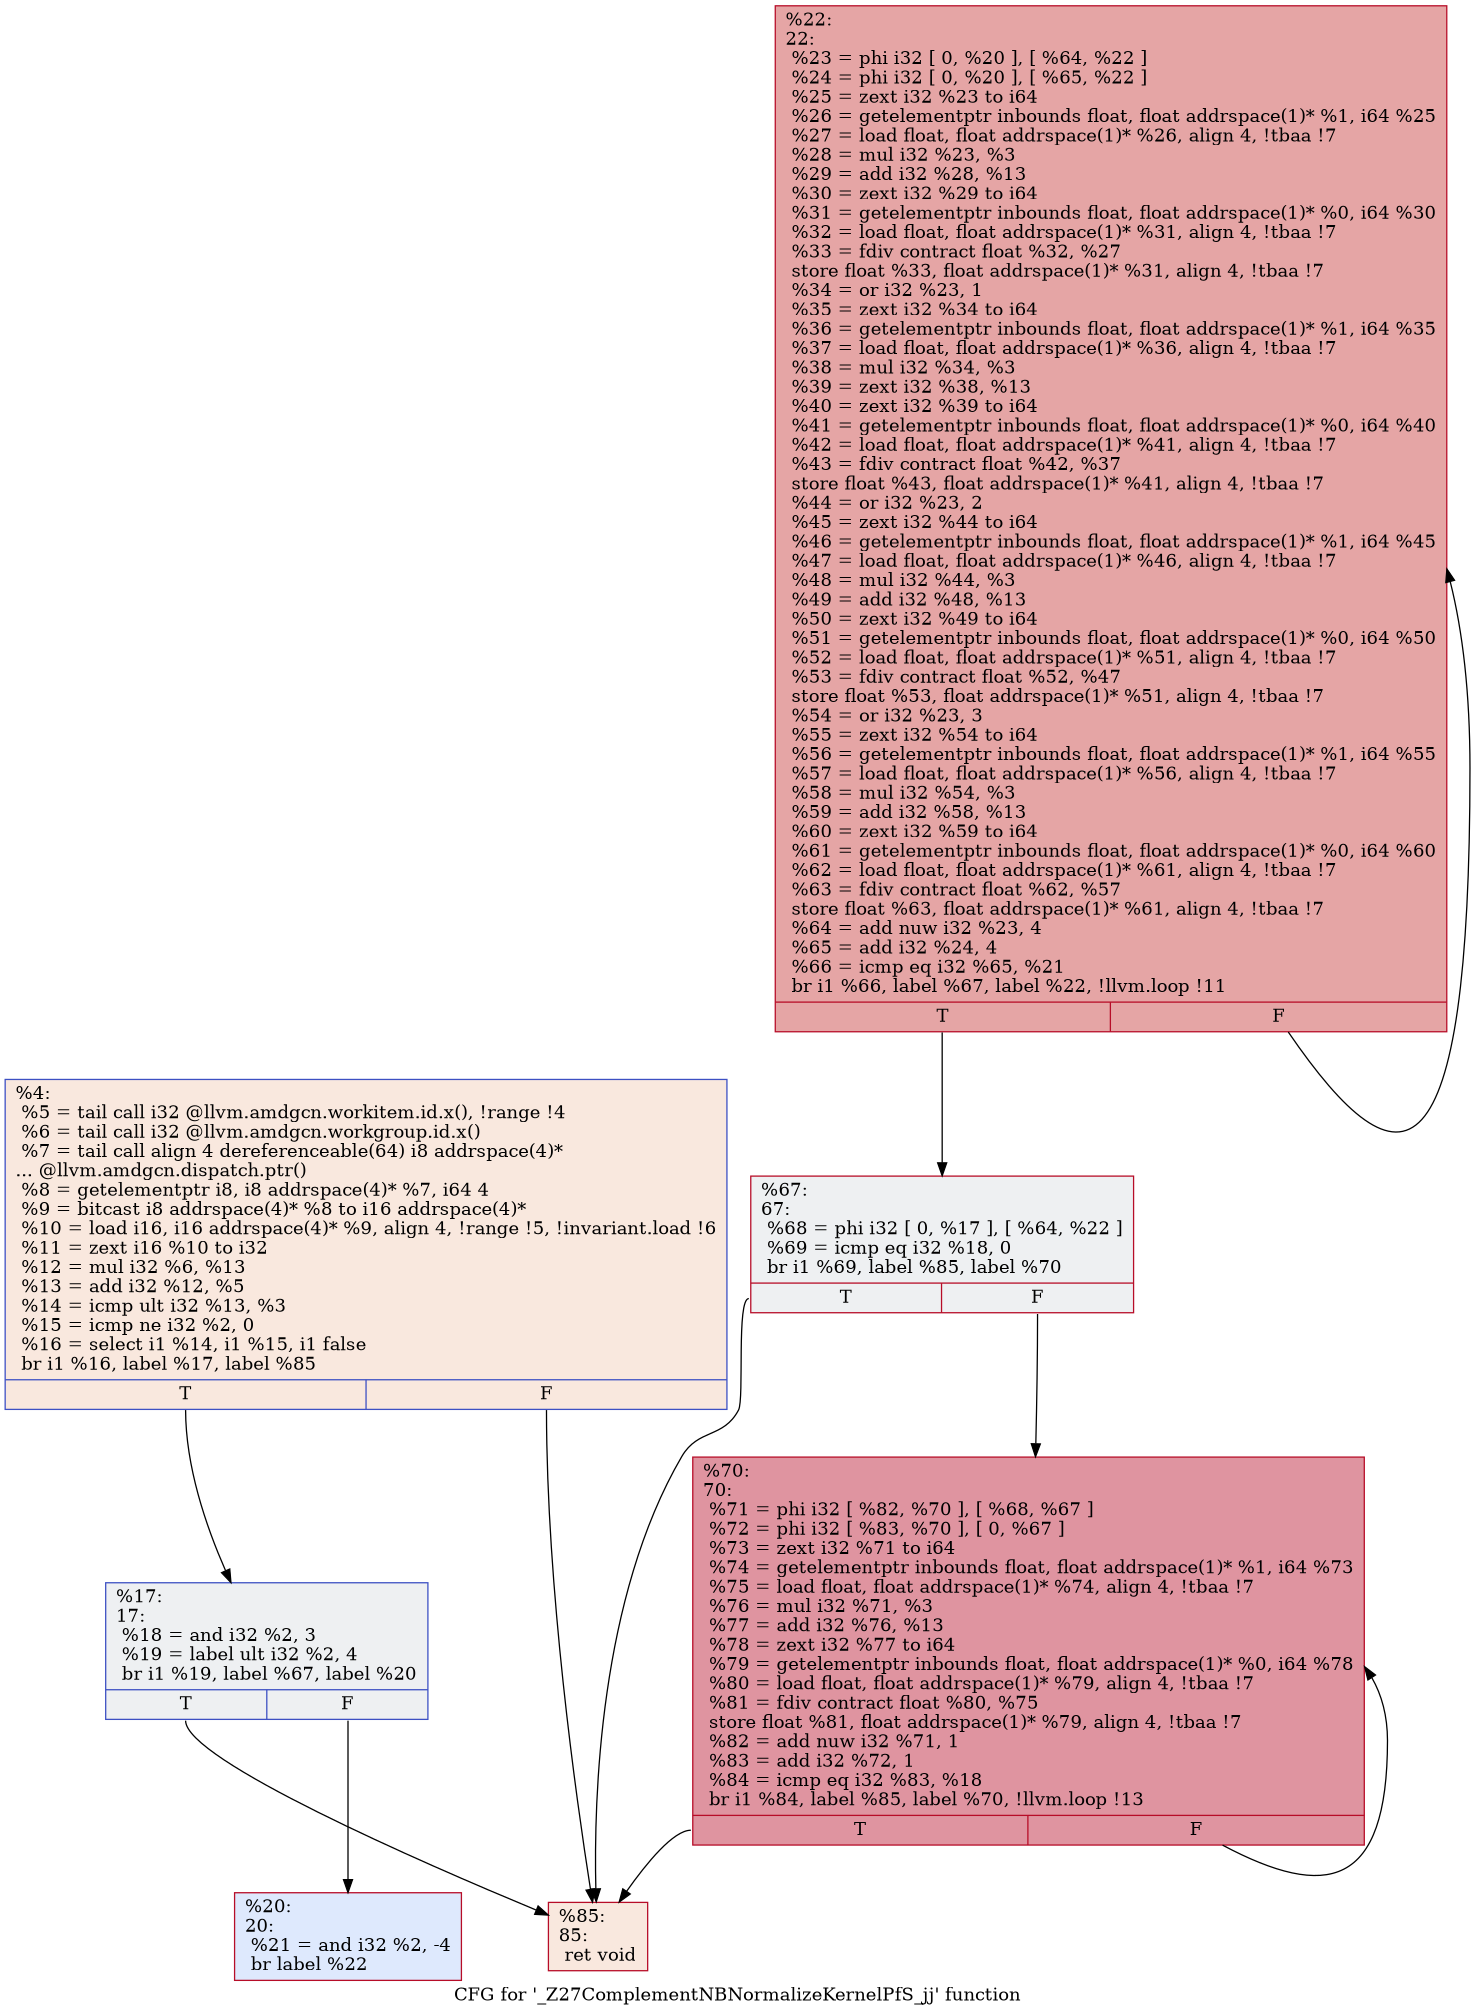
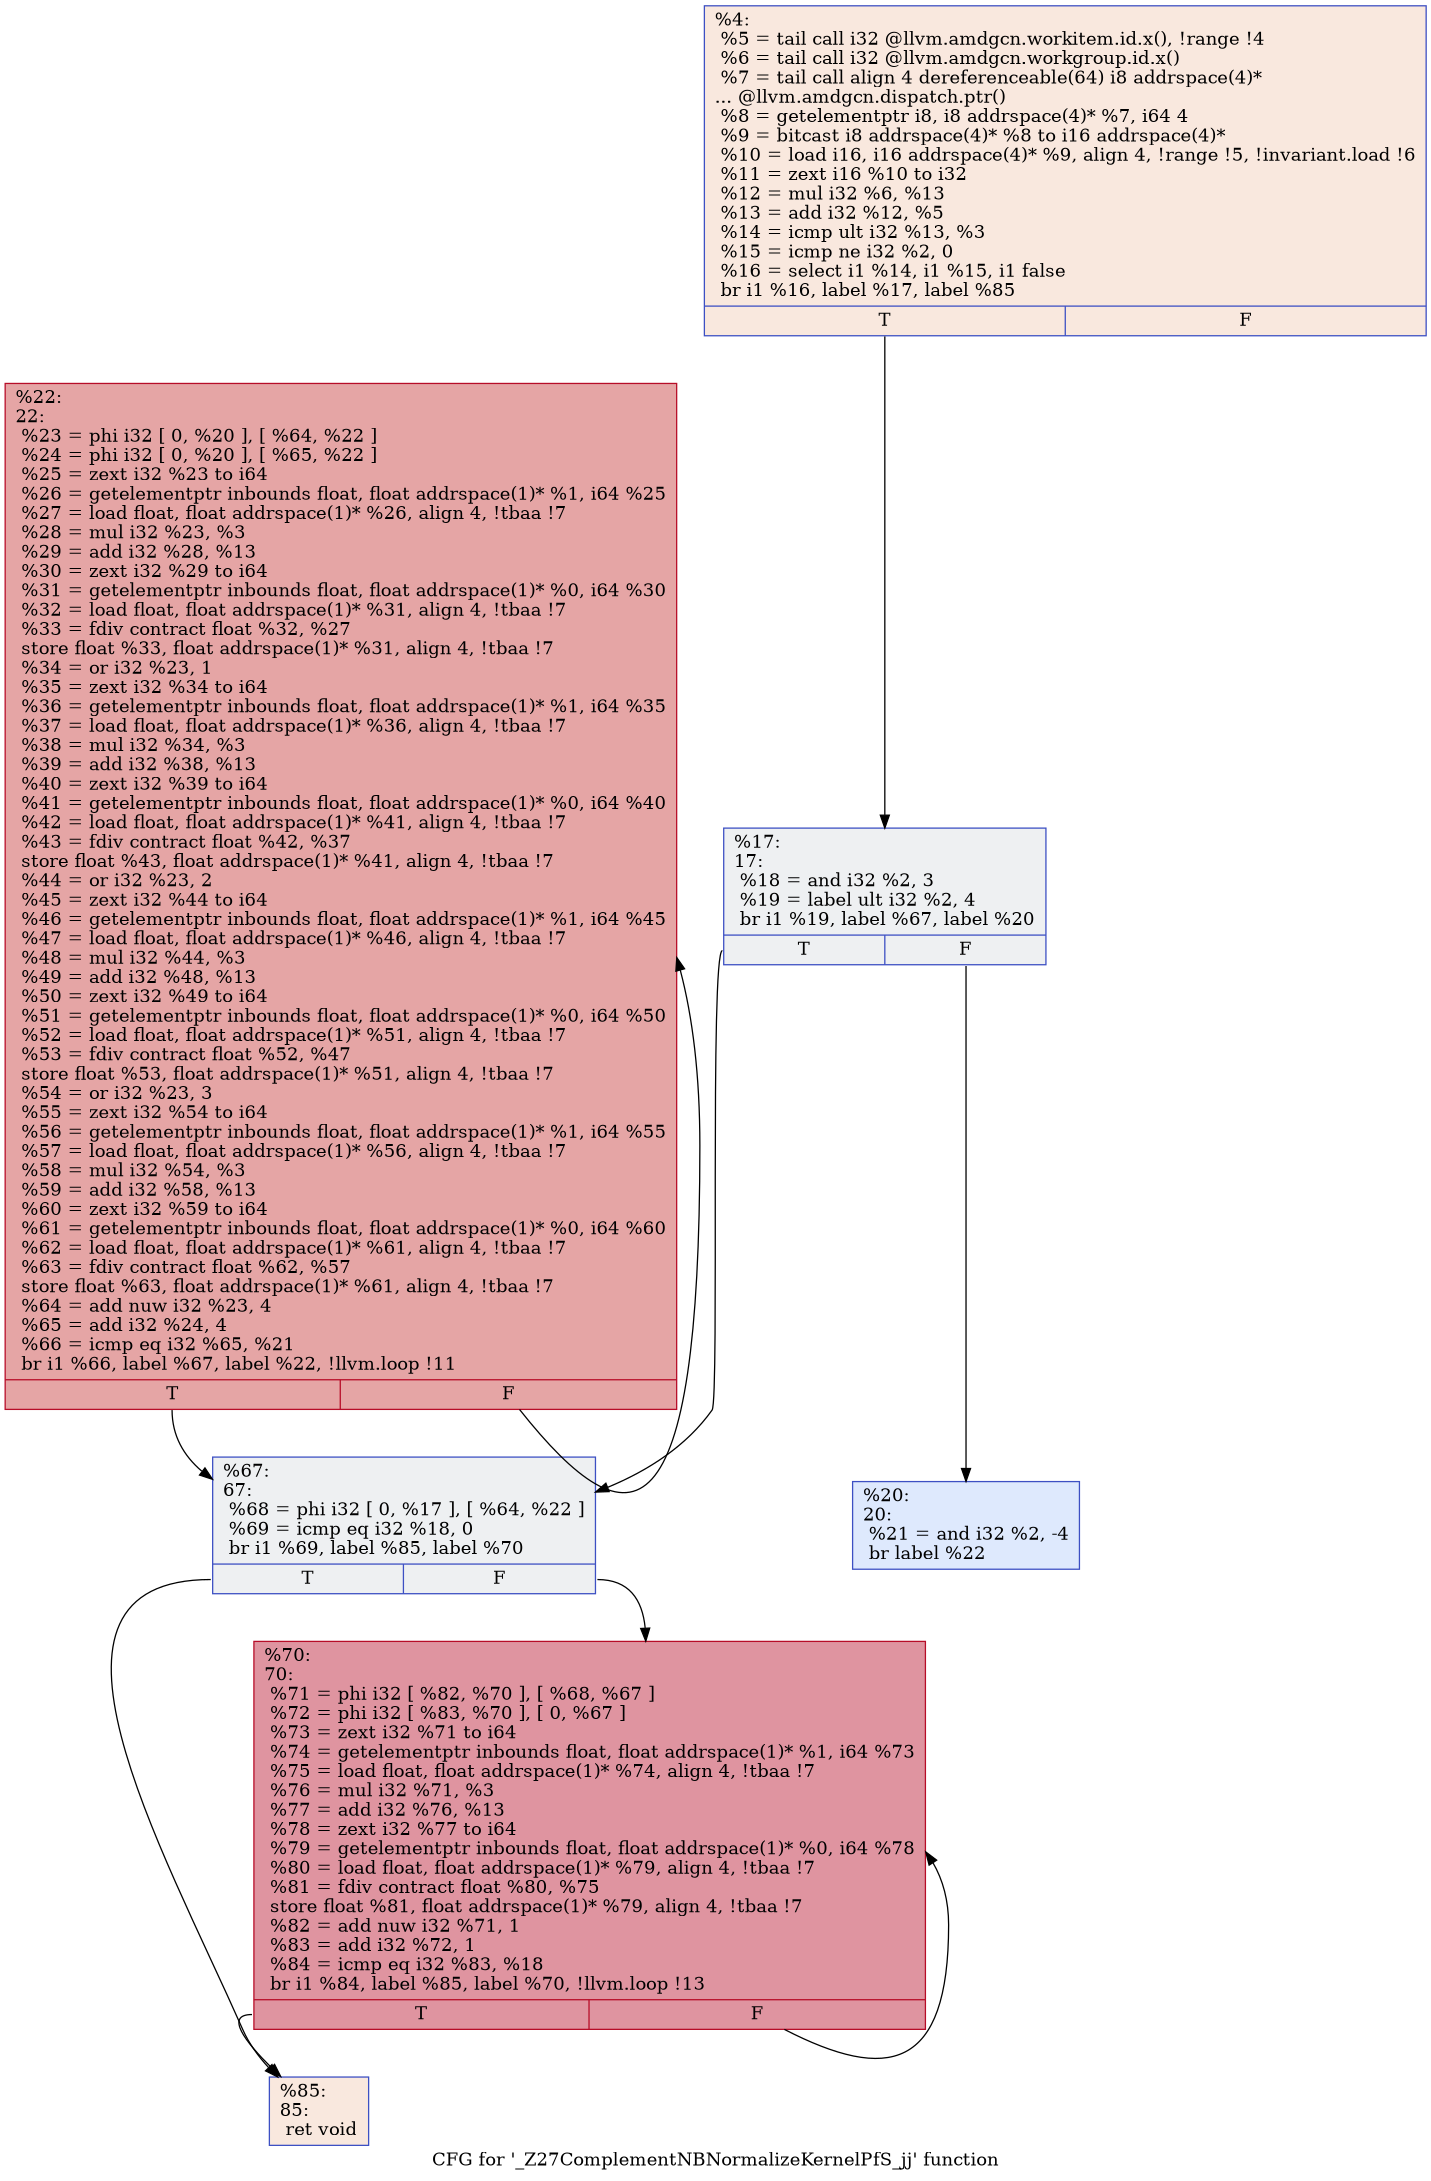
node "%22:": text "%39 = zext i32 %38, %13" -> "%39 = add i32 %38, %13"
node "%67:": color #b70d28ff -> #3d50c3ff
edge "%4:" -> "%85:": removed
edge "%17:" -> "%85:": now "%17:" -> "%67:"
node "%20:": color #b70d28ff -> #3d50c3ff
node "%85:": color #b70d28ff -> #3d50c3ff
